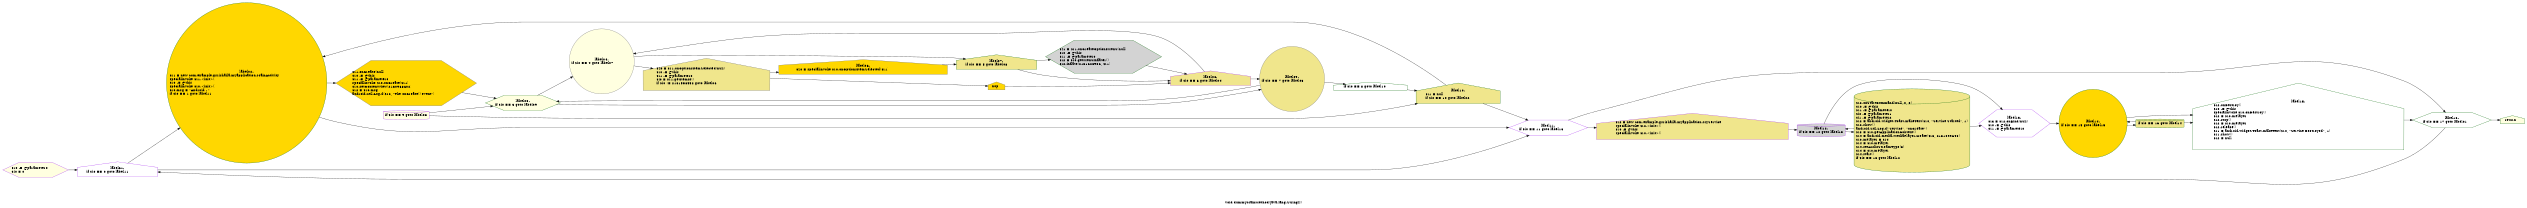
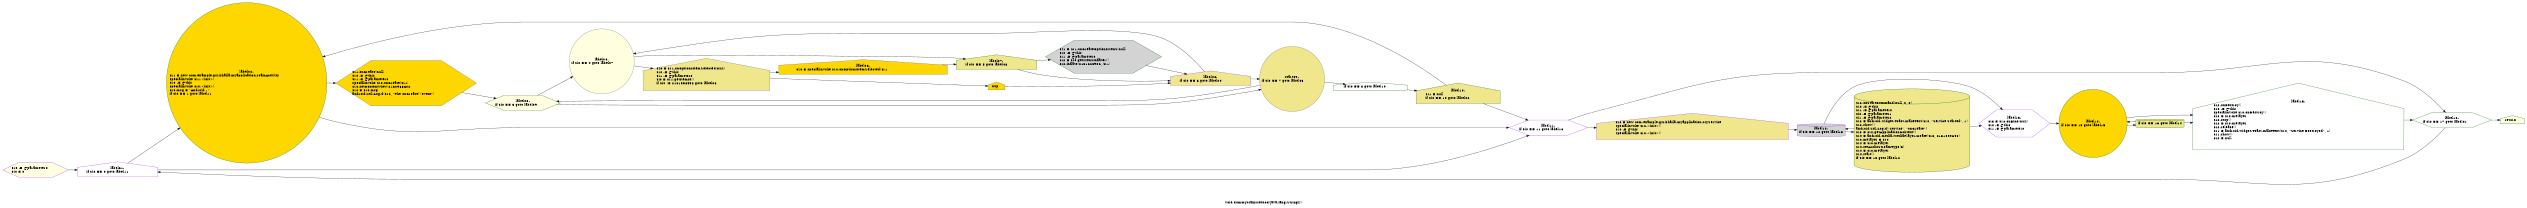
node "label09: if $i0 == 7 goto label03": label "label09: if $i0 == 7 goto label03" -> "start09: if $i0 == 7 goto label03"
node "if $i0 == 9 goto label03": removed
